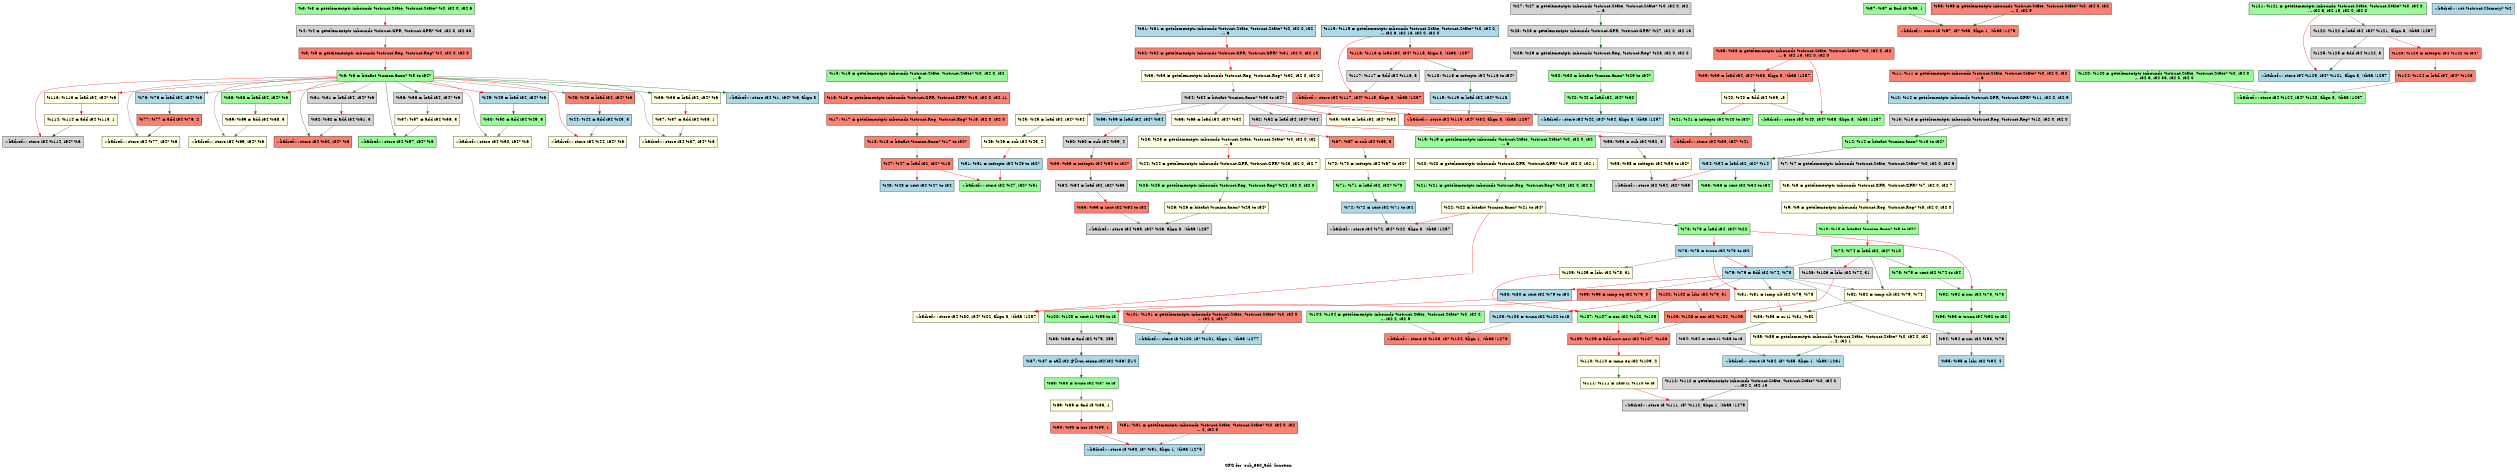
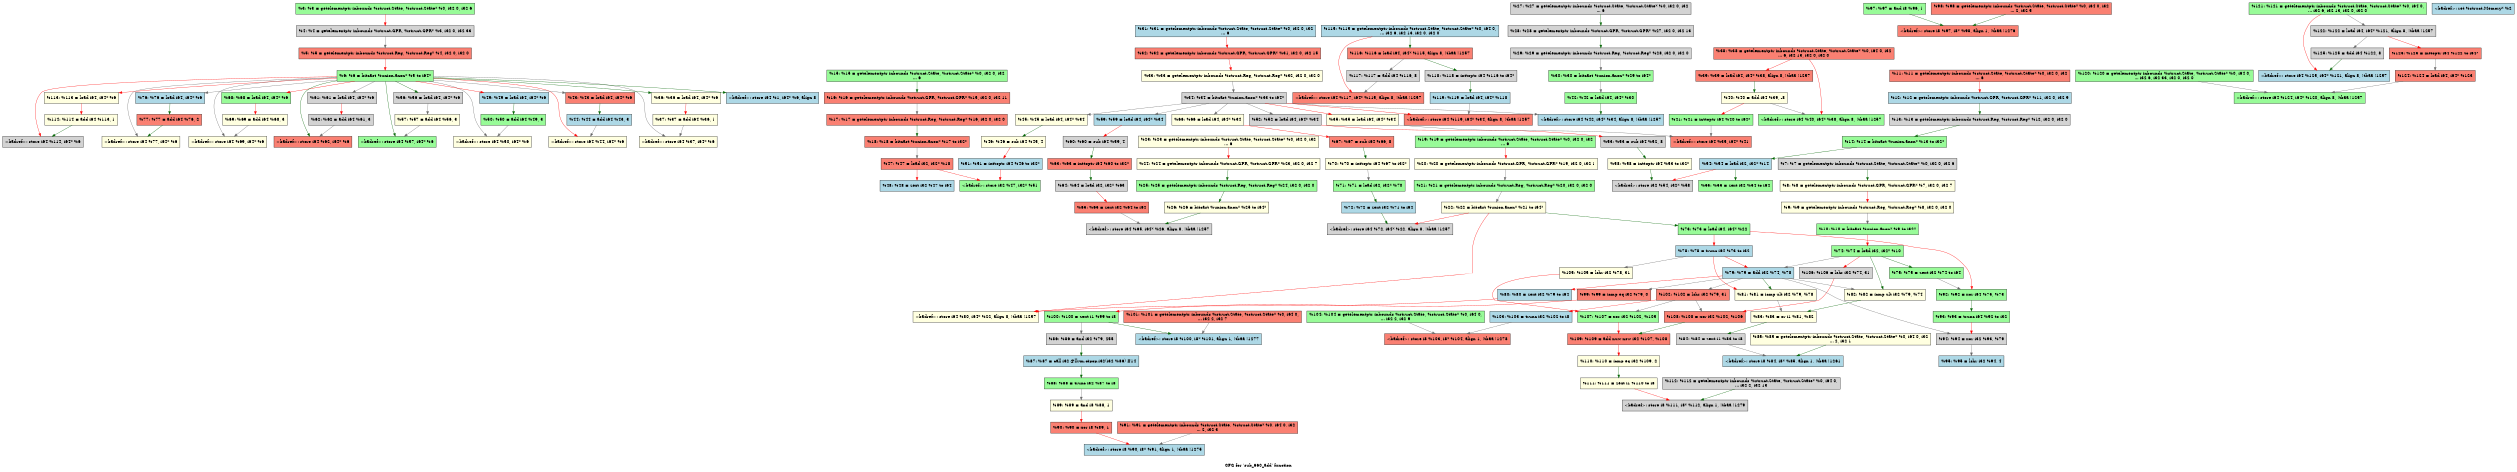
edge "%108: %108 = xor i32 %102, %106" -> "%109: %109 = add nuw nsw i32 %107, %108": color gray40 -> darkgreen
